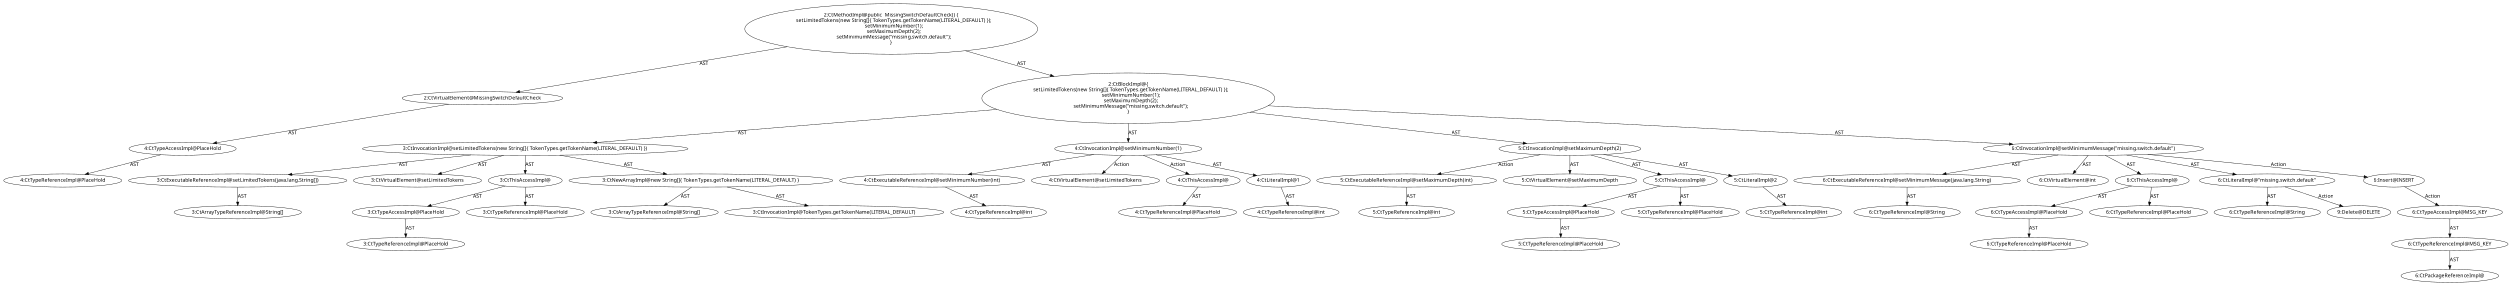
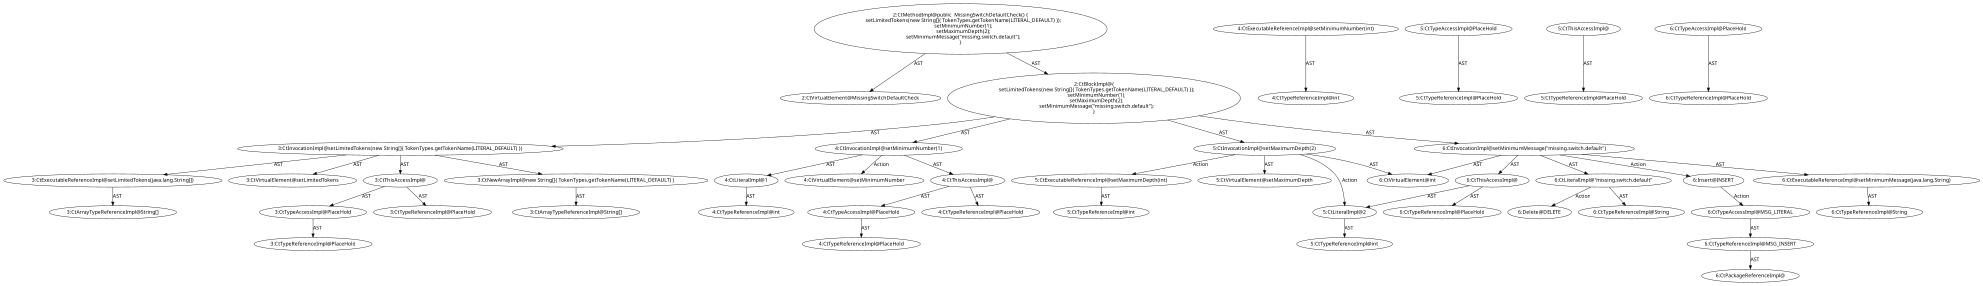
edge "2:CtVirtualElement@MissingSwitchDefaultCheck" -> "4:CtTypeAccessImpl@PlaceHold": now "4:CtThisAccessImpl@" -> "4:CtTypeAccessImpl@PlaceHold"
edge "4:CtInvocationImpl@setMinimumNumber(1)" -> "4:CtExecutableReferenceImpl@setMinimumNumber(int)": removed, label "AST"
edge "5:CtInvocationImpl@setMaximumDepth(2)" -> "5:CtThisAccessImpl@": now "5:CtInvocationImpl@setMaximumDepth(2)" -> "6:CtVirtualElement@int"
edge "4:CtInvocationImpl@setMinimumNumber(1)" -> "4:CtThisAccessImpl@": label "Action" -> "AST"
edge "5:CtInvocationImpl@setMaximumDepth(2)" -> "5:CtLiteralImpl@2": label "AST" -> "Action"
node "4:CtVirtualElement@setLimitedTokens": label "4:CtVirtualElement@setLimitedTokens" -> "4:CtVirtualElement@setMinimumNumber"
edge "5:CtThisAccessImpl@" -> "5:CtTypeAccessImpl@PlaceHold": removed, label "AST"
edge "6:CtThisAccessImpl@" -> "6:CtTypeAccessImpl@PlaceHold": now "6:CtThisAccessImpl@" -> "5:CtLiteralImpl@2"
node "3:CtInvocationImpl@TokenTypes.getTokenName(LITERAL_DEFAULT)": removed
node "9:Delete@DELETE": label "9:Delete@DELETE" -> "6:Delete@DELETE"
node "6:CtTypeAccessImpl@MSG_KEY": label "6:CtTypeAccessImpl@MSG_KEY" -> "6:CtTypeAccessImpl@MSG_LITERAL"
node "6:CtTypeReferenceImpl@MSG_KEY": label "6:CtTypeReferenceImpl@MSG_KEY" -> "6:CtTypeReferenceImpl@MSG_INSERT"
